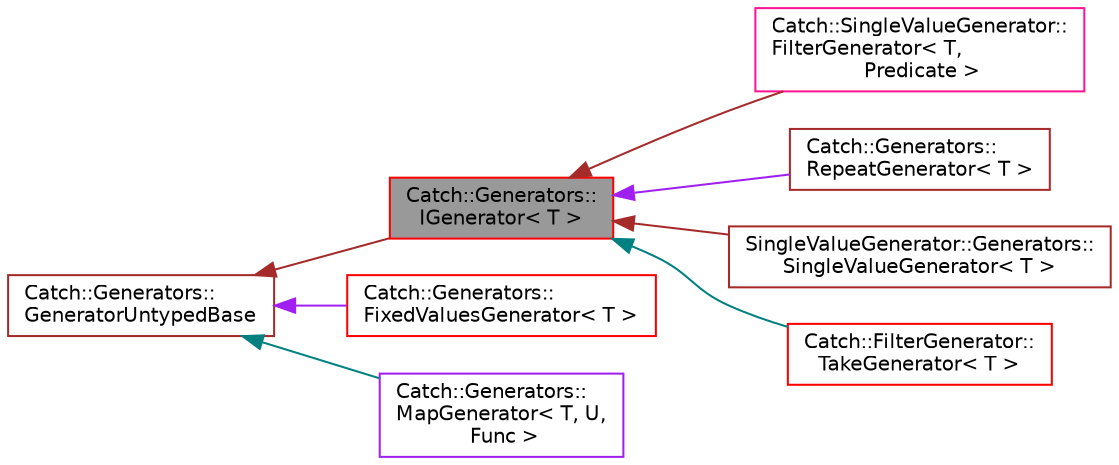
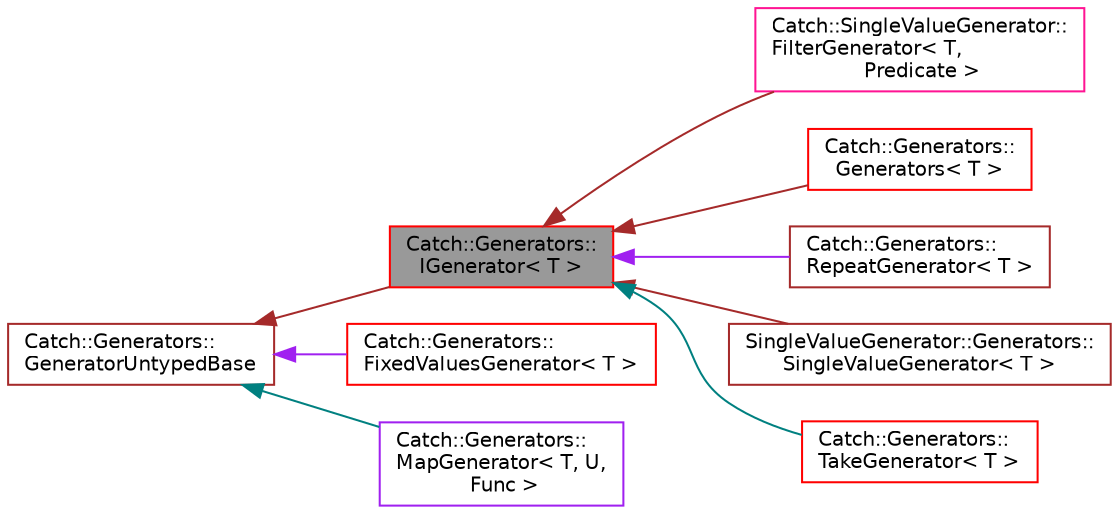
node "Catch::Generators:: Generators< T >": added
node "Catch::FilterGenerator:: TakeGenerator< T >": label "Catch::FilterGenerator:: TakeGenerator< T >" -> "Catch::Generators:: TakeGenerator< T >"
